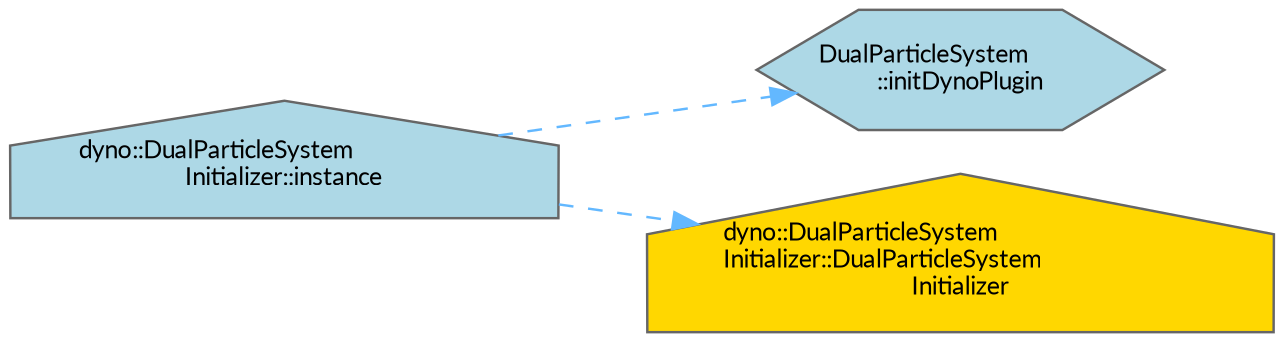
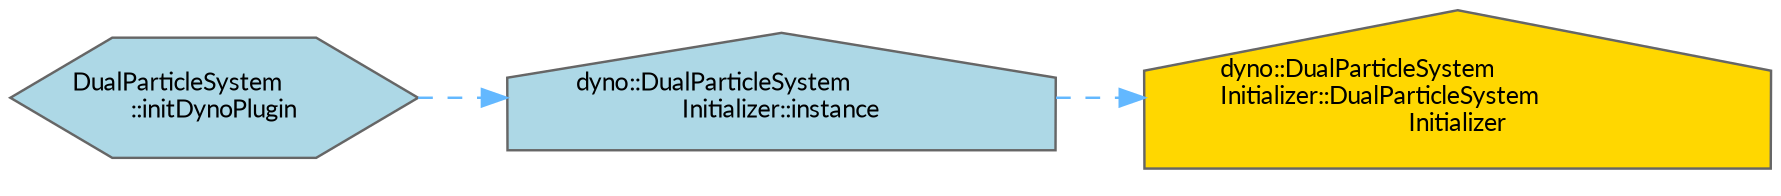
edge "dyno::DualParticleSystem Initializer::instance" -> "DualParticleSystem ::initDynoPlugin": reversed
